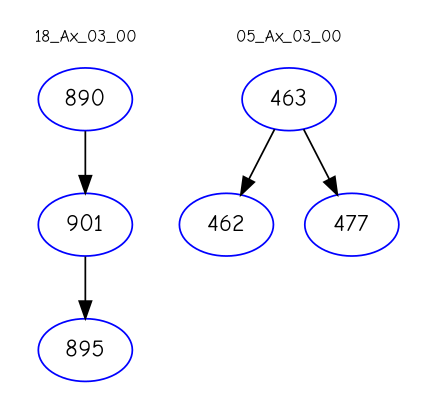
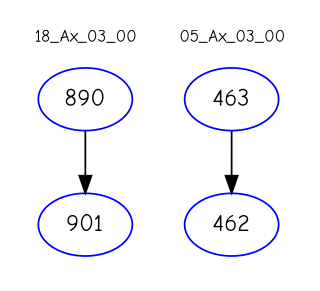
node "477": removed
node "895": removed
